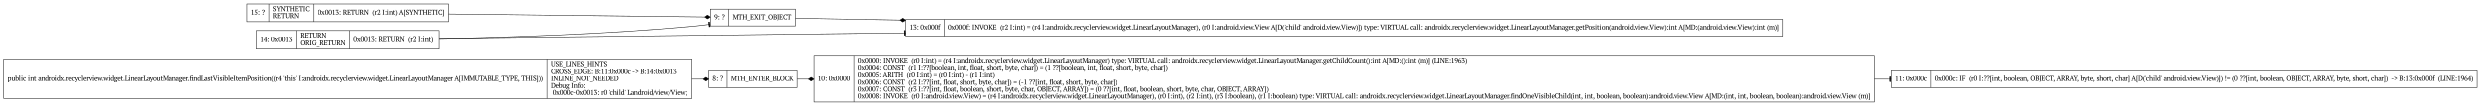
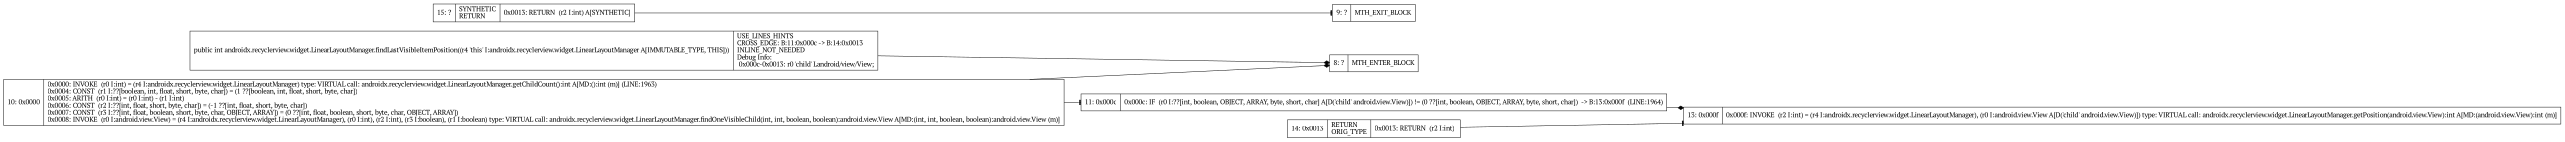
edge "15: ?" -> "9: ?": arrowhead diamond -> tee
node "9: ?": text "MTH_EXIT_OBJECT" -> "MTH_EXIT_BLOCK"
edge "9: ?" -> "13: 0x000f": now "11: 0x000c" -> "13: 0x000f"
edge "14: 0x0013" -> "9: ?": removed
node "14: 0x0013": text "ORIG_RETURN" -> "ORIG_TYPE"
edge "8: ?" -> "10: 0x0000": reversed
